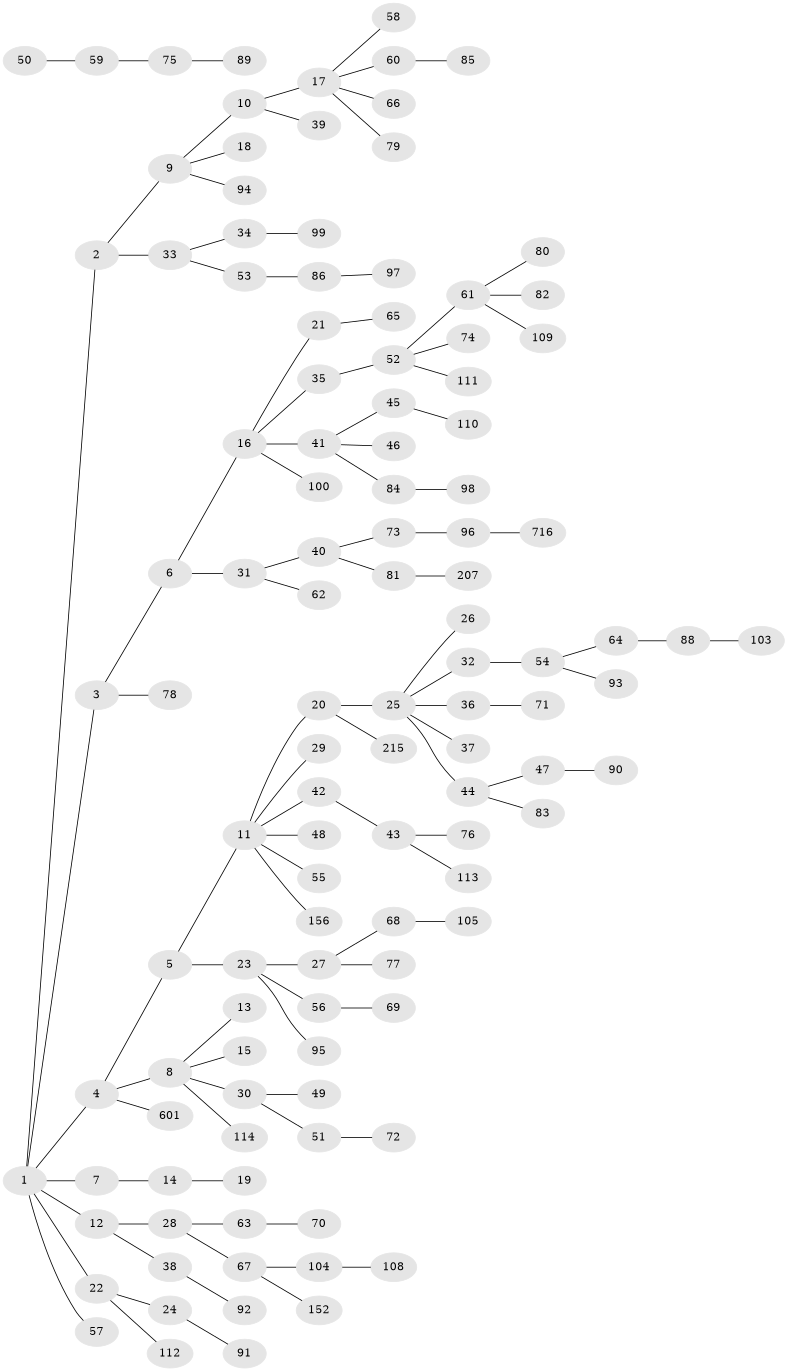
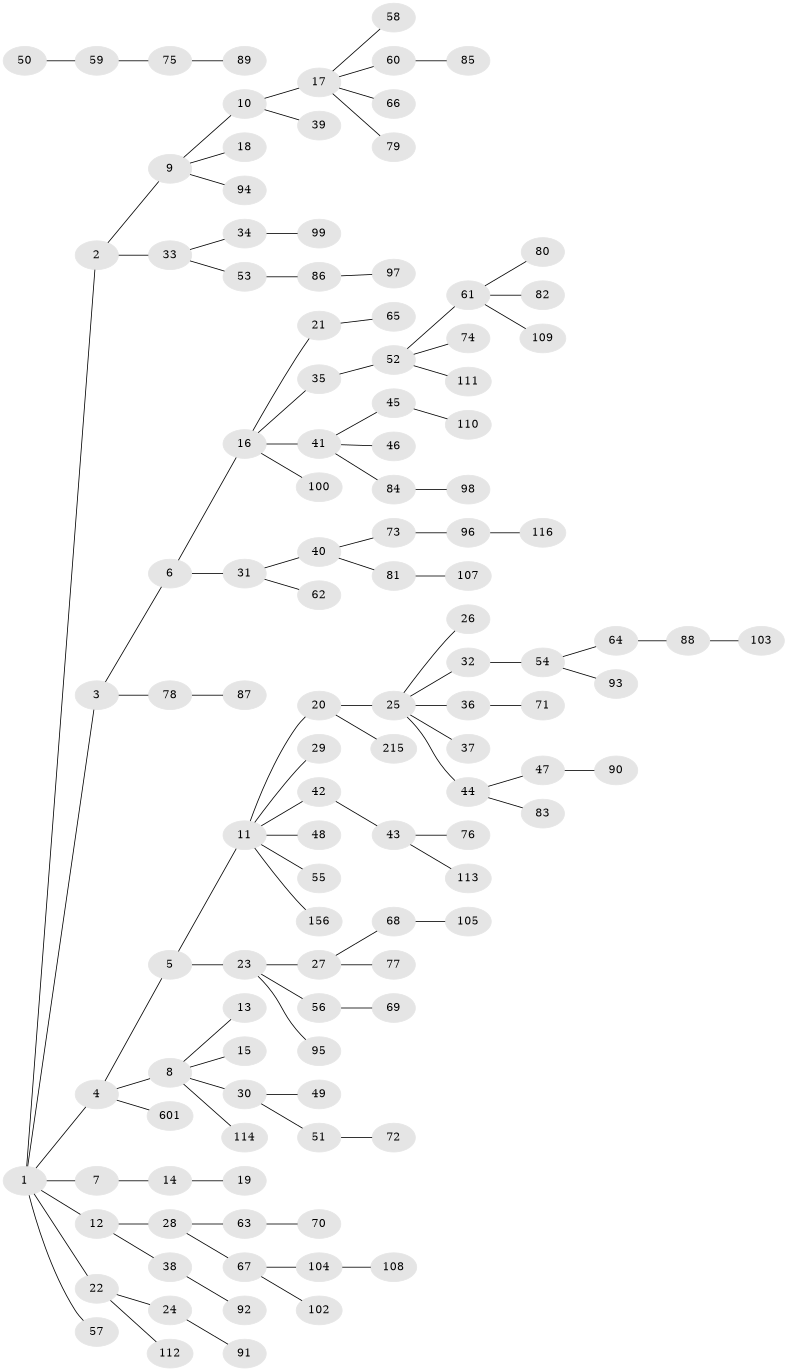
node "716": label "716" -> "116"
node "207": label "207" -> "107"
node "87": added
node "152": label "152" -> "102"
